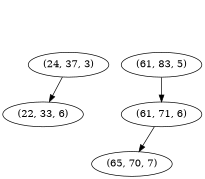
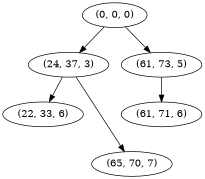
node "(0, 0, 0)": added
node "(61, 83, 5)": label "(61, 83, 5)" -> "(61, 73, 5)"
edge "(61, 71, 6)" -> "(65, 70, 7)": now "(24, 37, 3)" -> "(65, 70, 7)"
